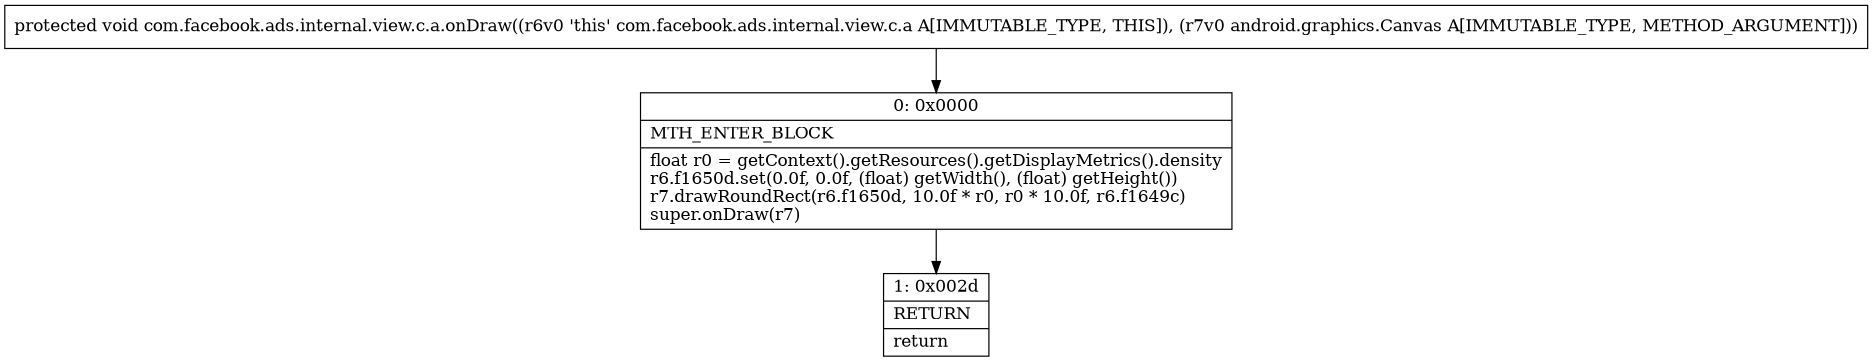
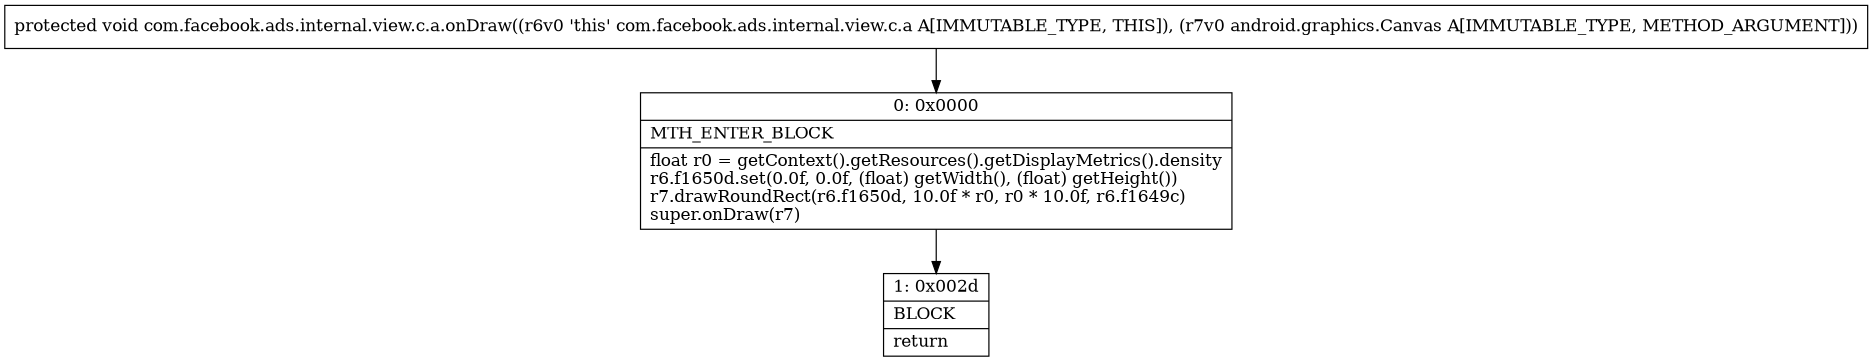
node "1: 0x002d": text "RETURN" -> "BLOCK"
